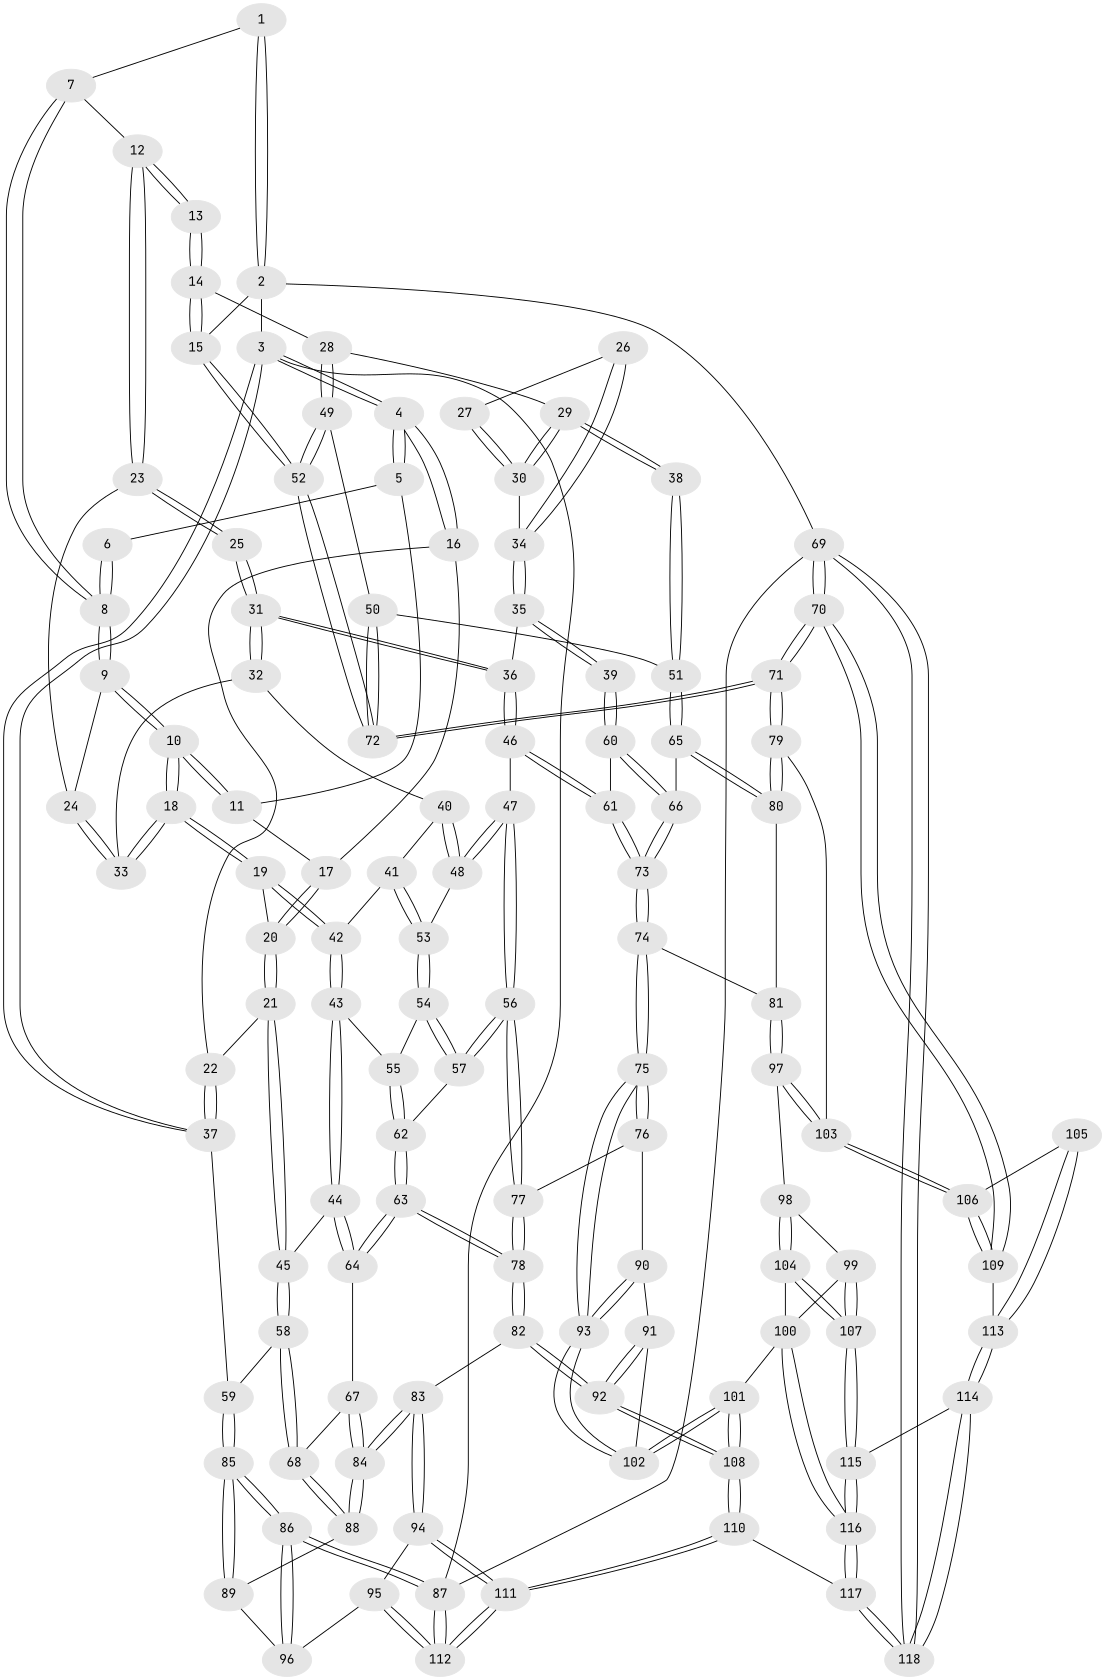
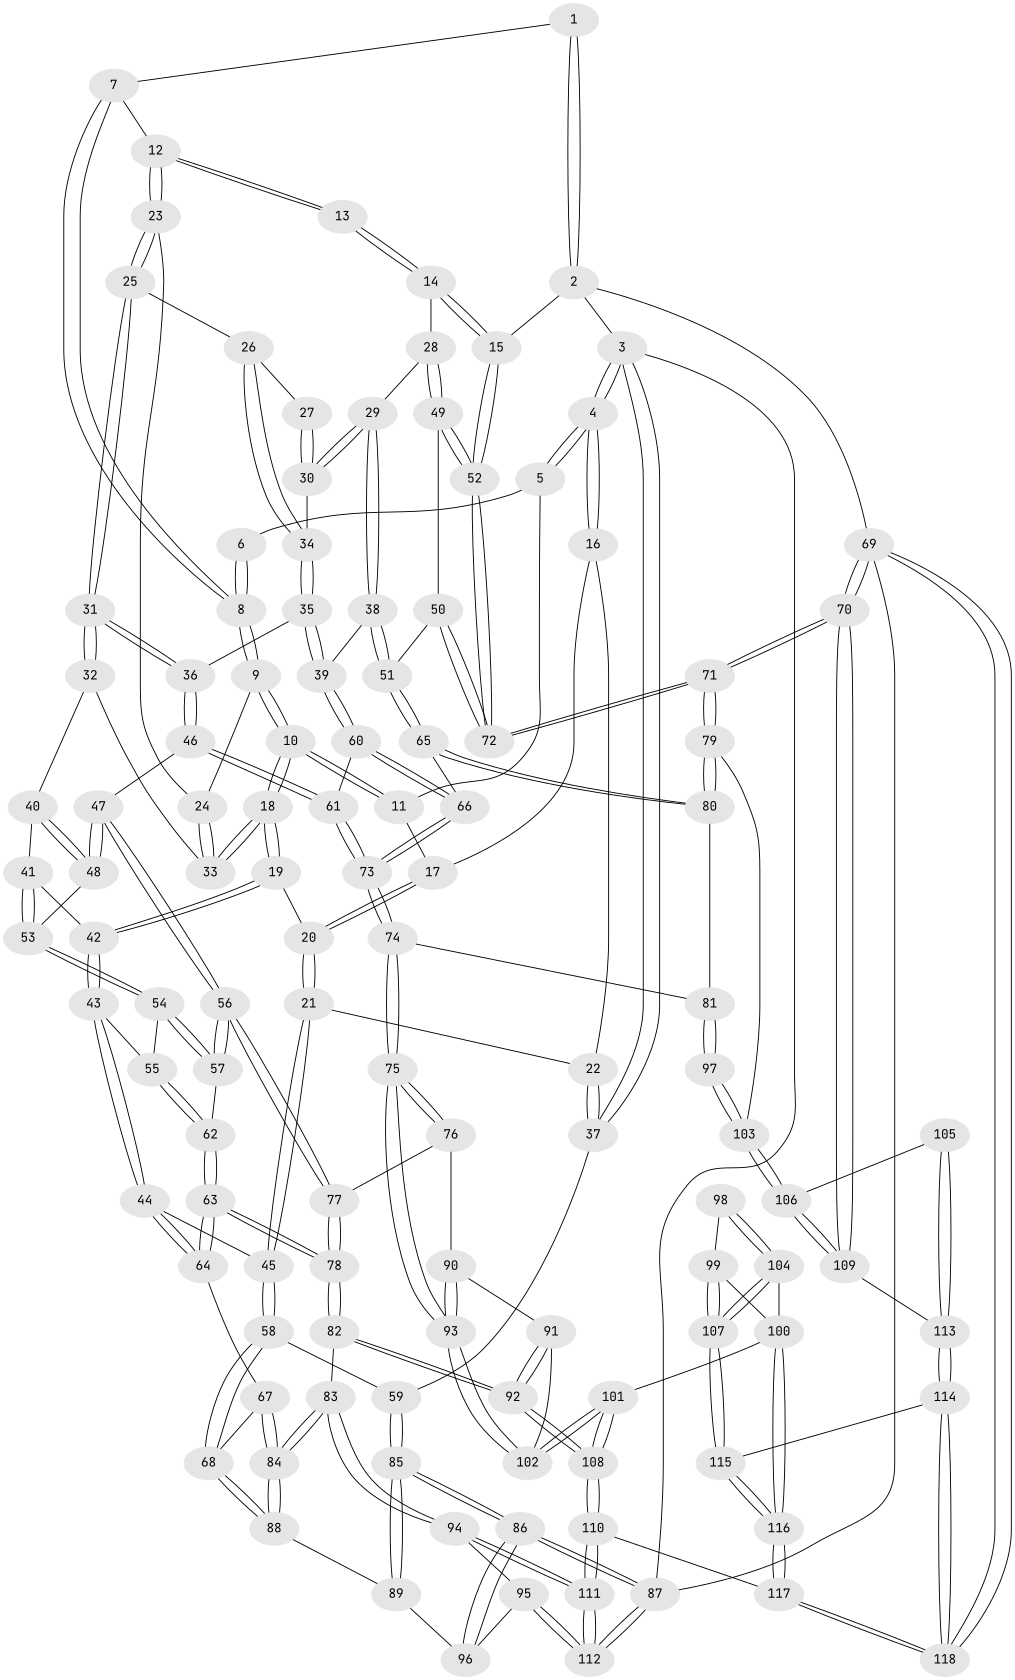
edge "25" -- "26": added
edge "38" -- "39": added
edge "97" -- "98": removed
